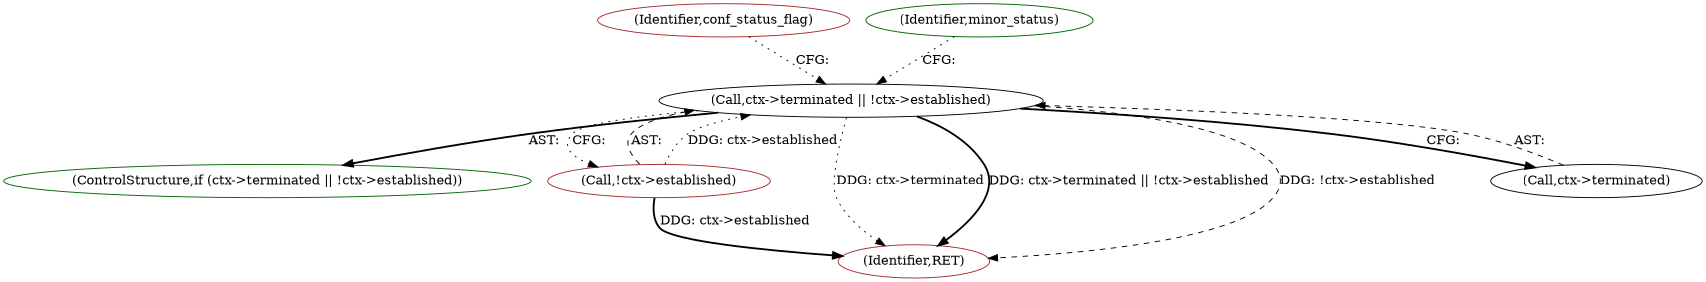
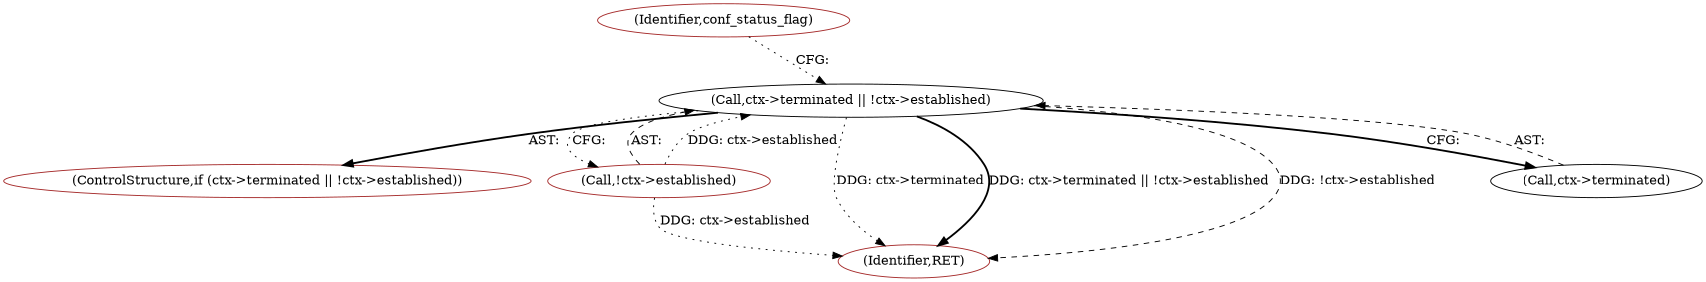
node "(Identifier,minor_status)": removed
node "(ControlStructure,if (ctx->terminated || !ctx->established))": color darkgreen -> brown
edge "(Call,!ctx->established)" -> "(Identifier,RET)": style bold -> dotted
